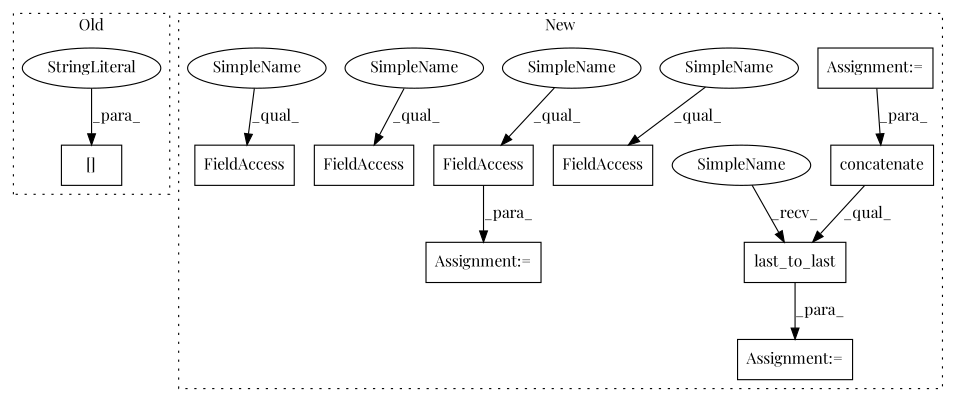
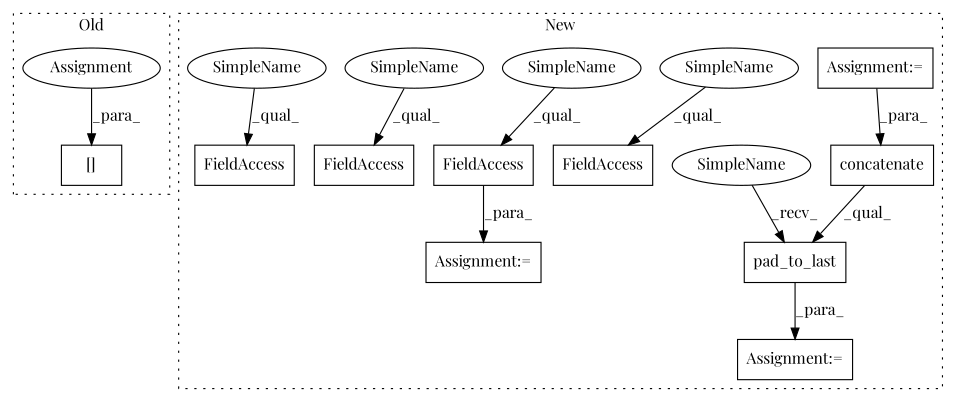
node "StringLiteral": label "StringLiteral" -> "Assignment"
node "last_to_last": label "last_to_last" -> "pad_to_last"
